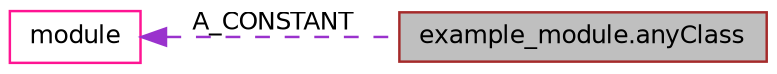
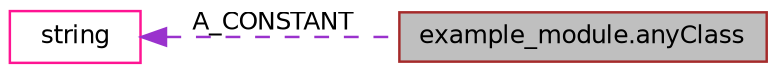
node "module": label "module" -> "string"
